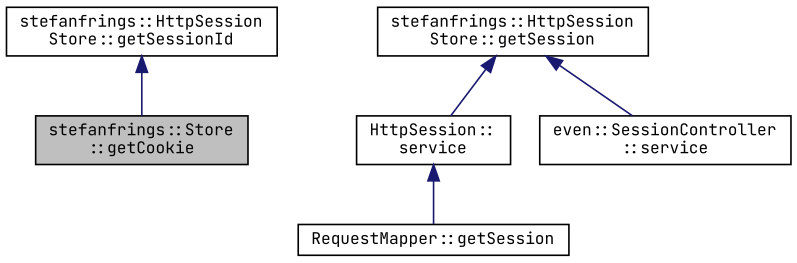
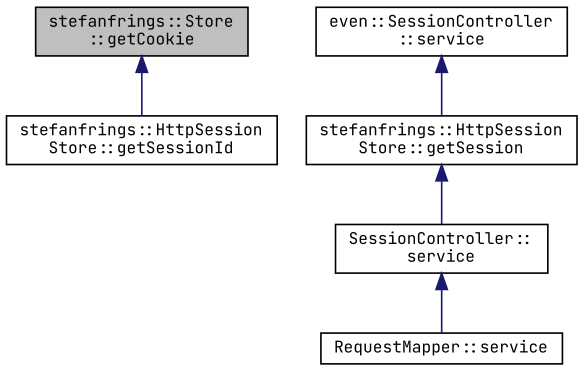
edge "even::SessionController ::service" -> "stefanfrings::HttpSession Store::getSession": reversed
edge "stefanfrings::Store ::getCookie" -> "stefanfrings::HttpSession Store::getSessionId": reversed
node "HttpSession:: service": label "HttpSession:: service" -> "SessionController:: service"
node "RequestMapper::getSession": label "RequestMapper::getSession" -> "RequestMapper::service"
